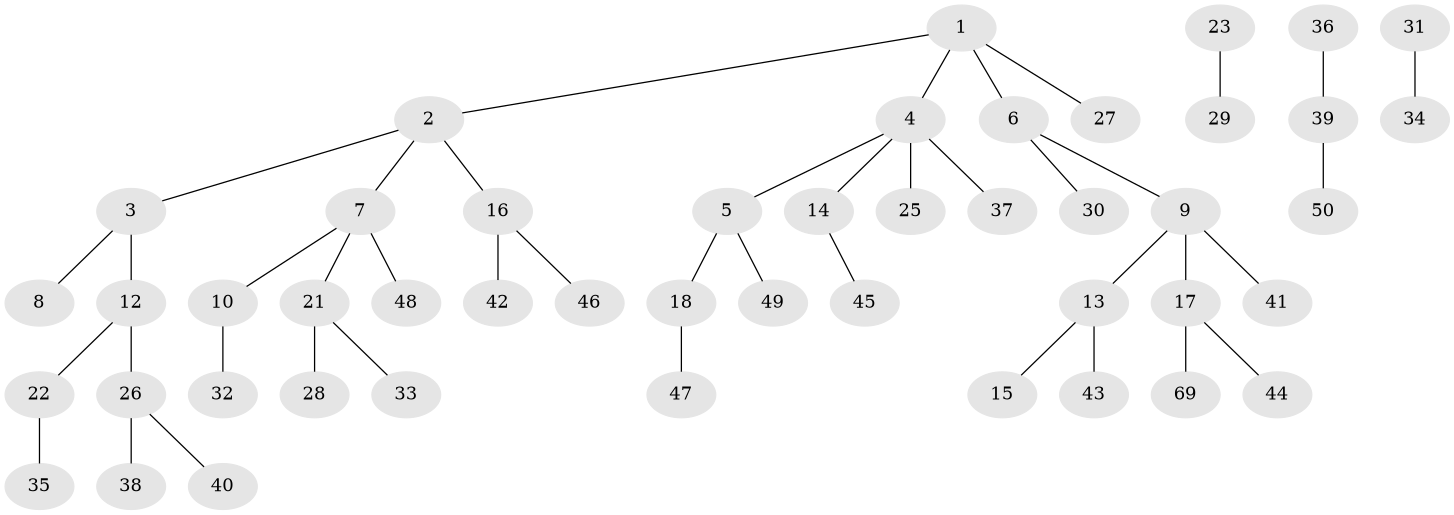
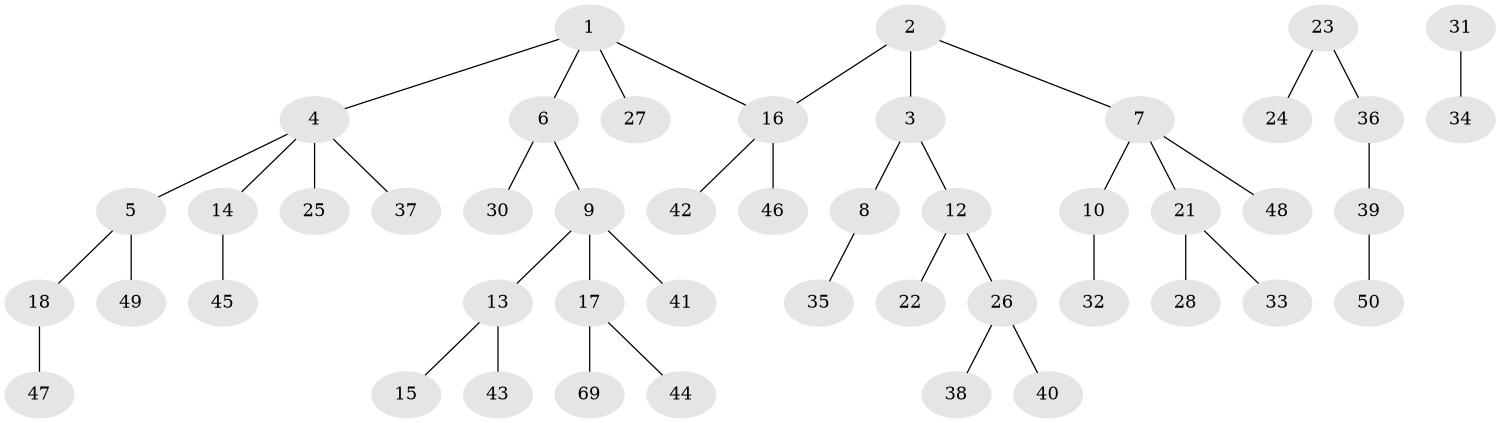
edge "1" -- "2": now "1" -- "16"
edge "23" -- "36": added
node "29": label "29" -> "24"
edge "22" -- "35": now "8" -- "35"
